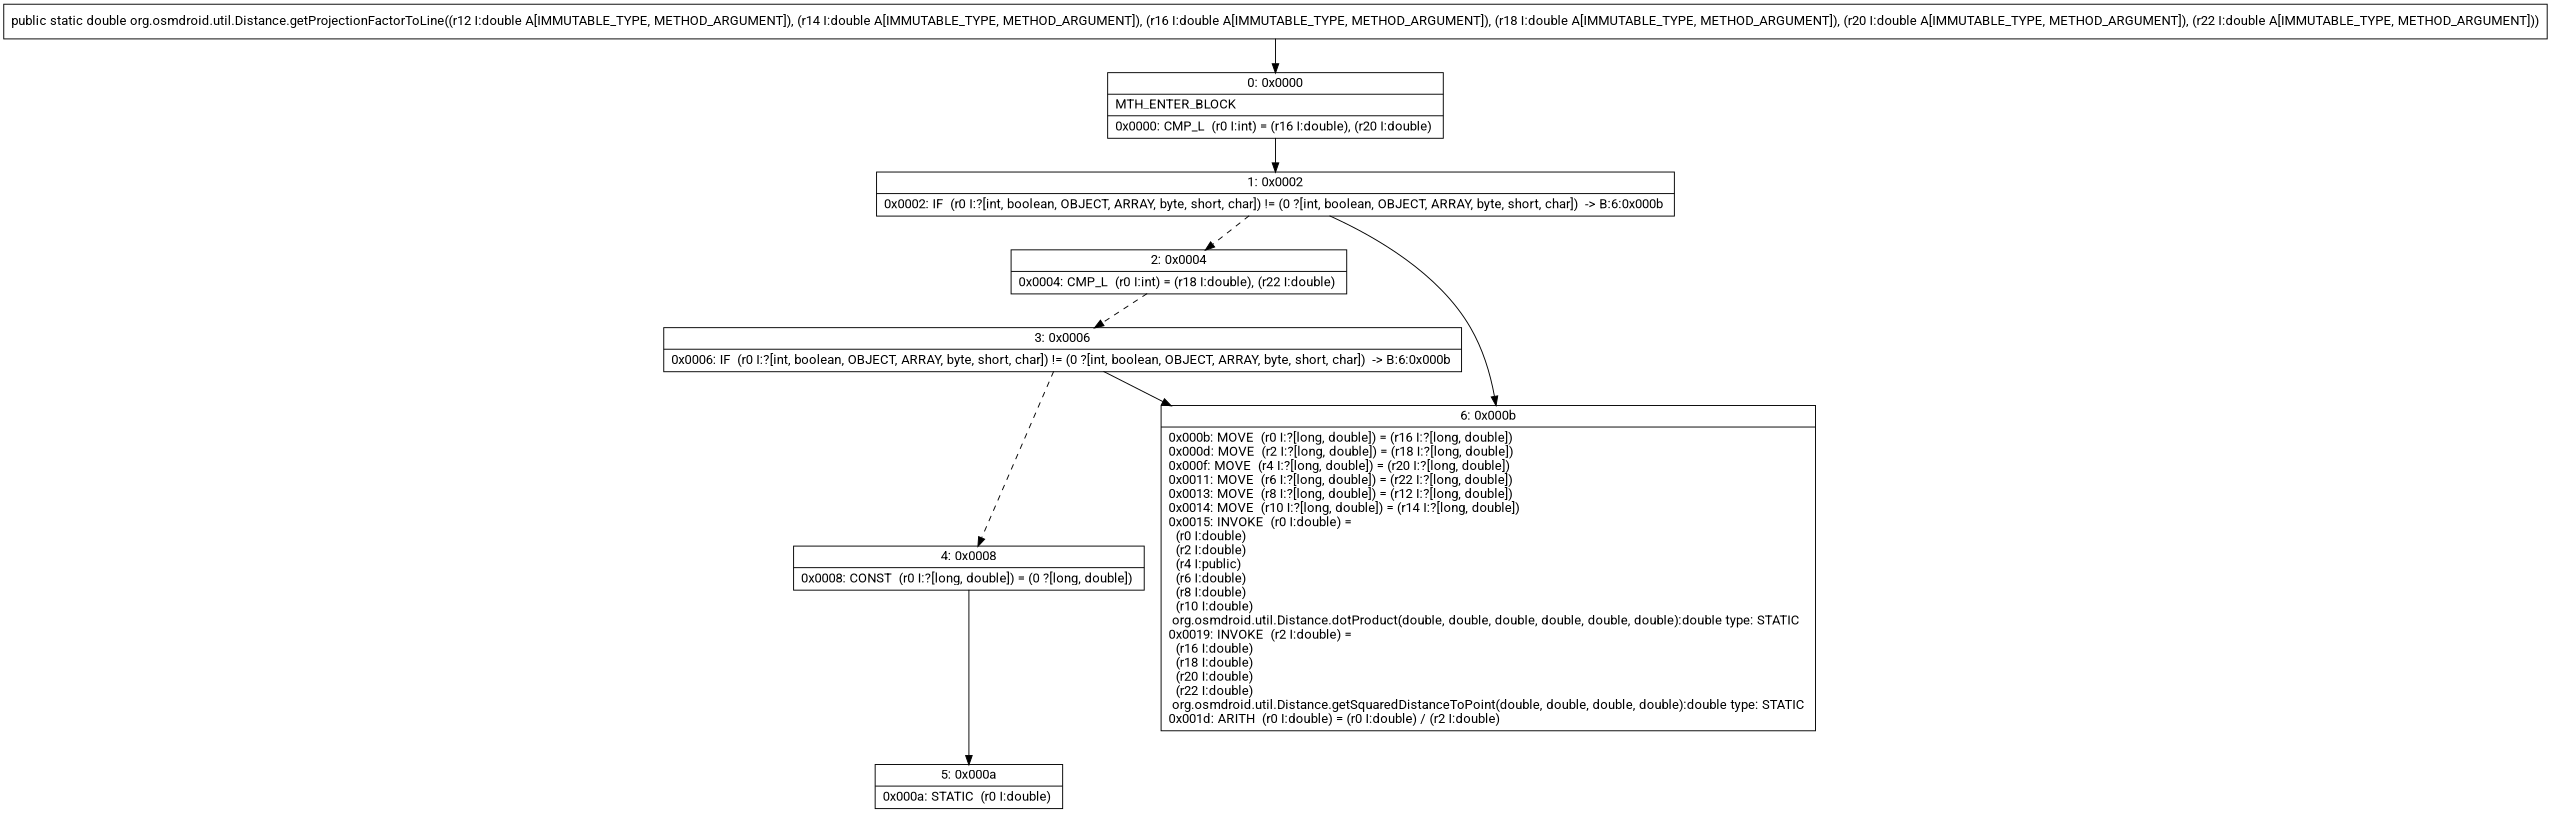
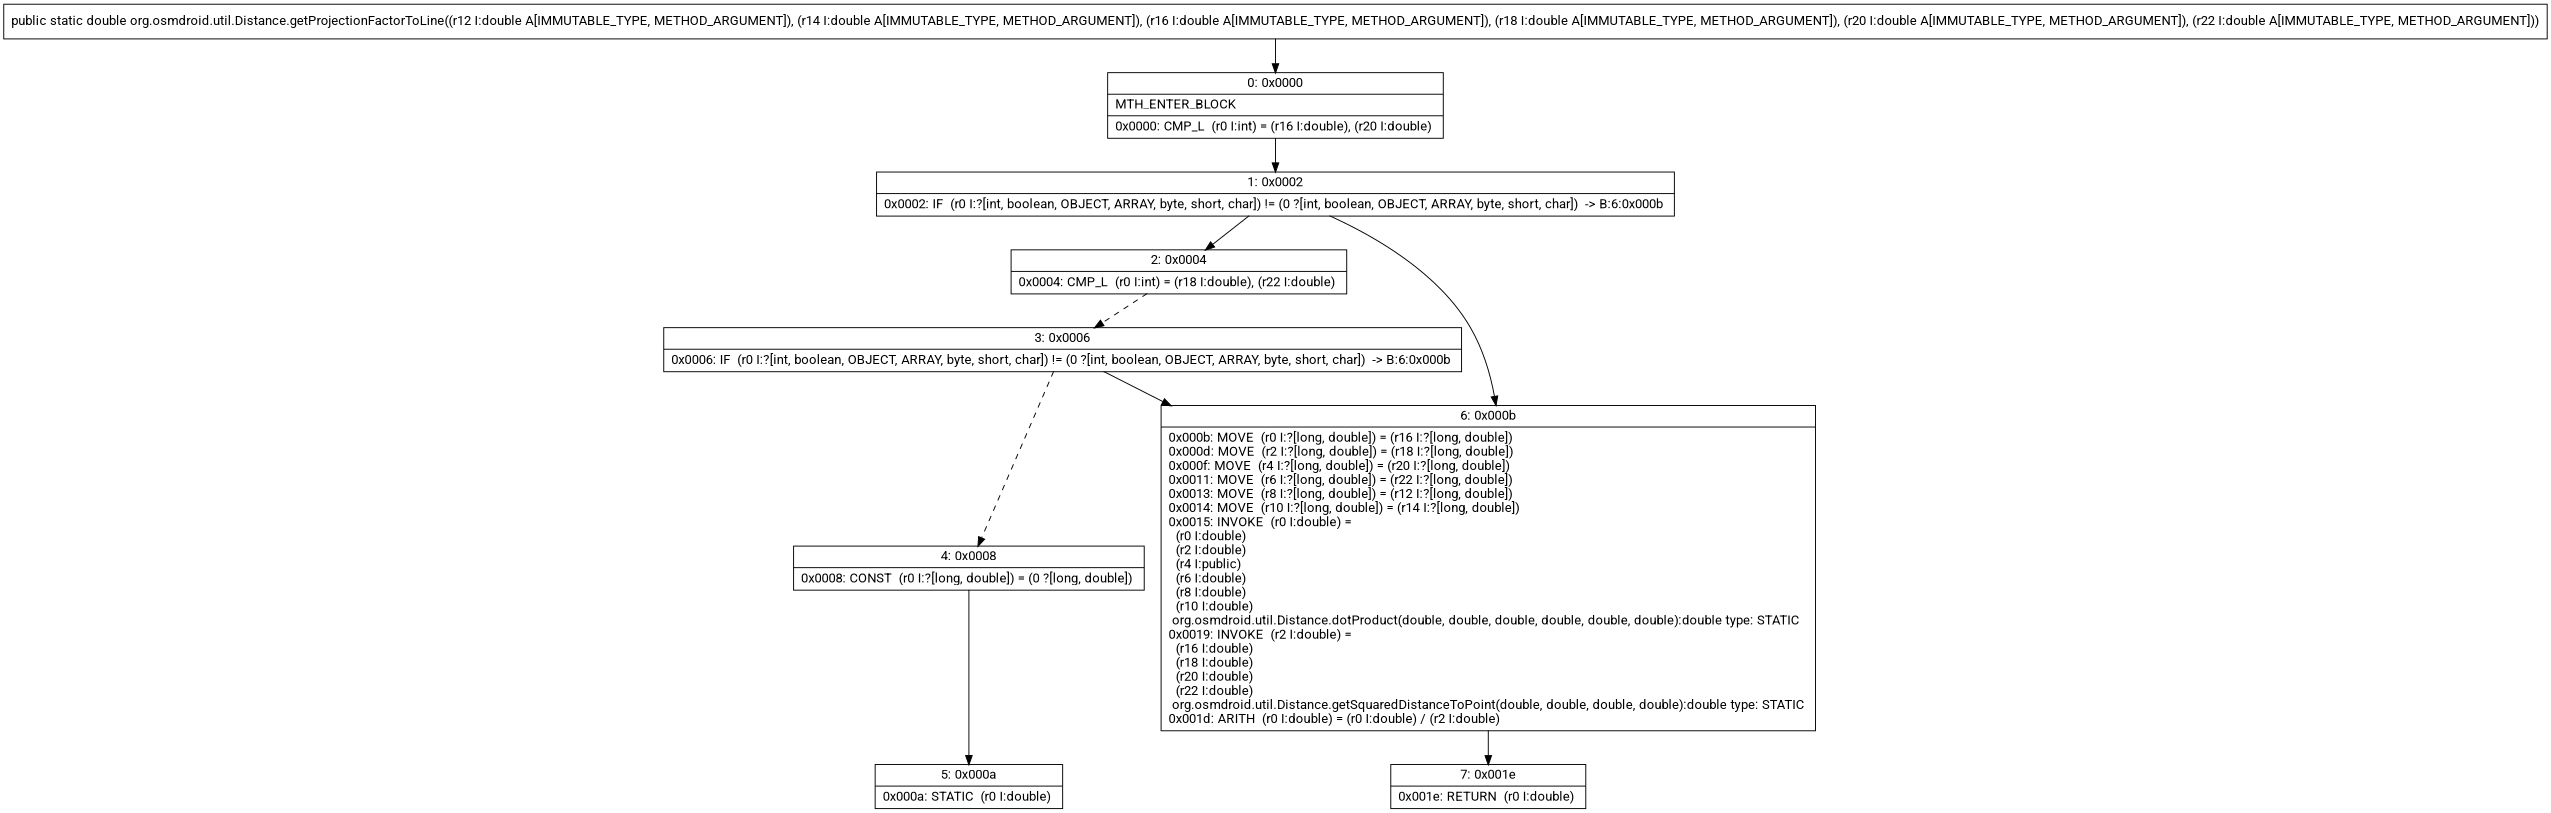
edge "1: 0x0002" -> "2: 0x0004": style dashed -> solid
node "7: 0x001e": added
